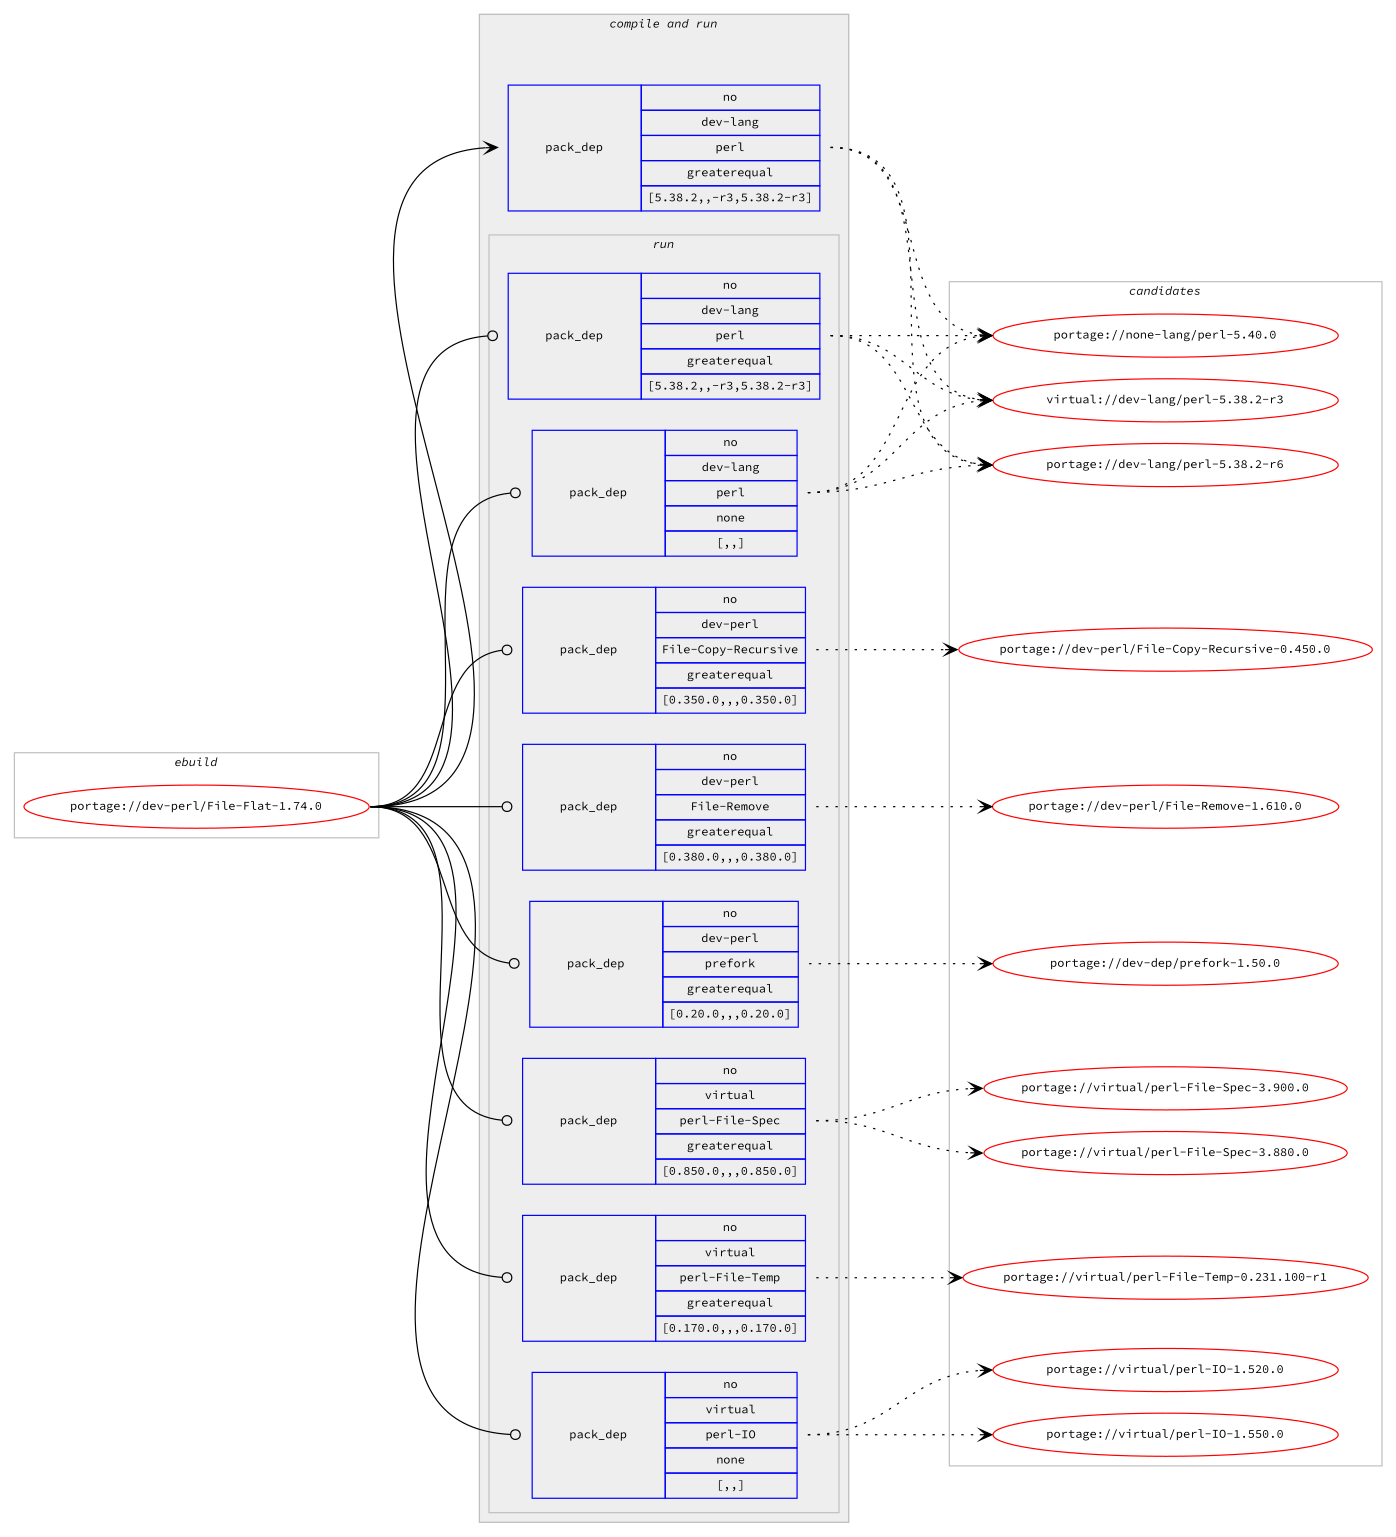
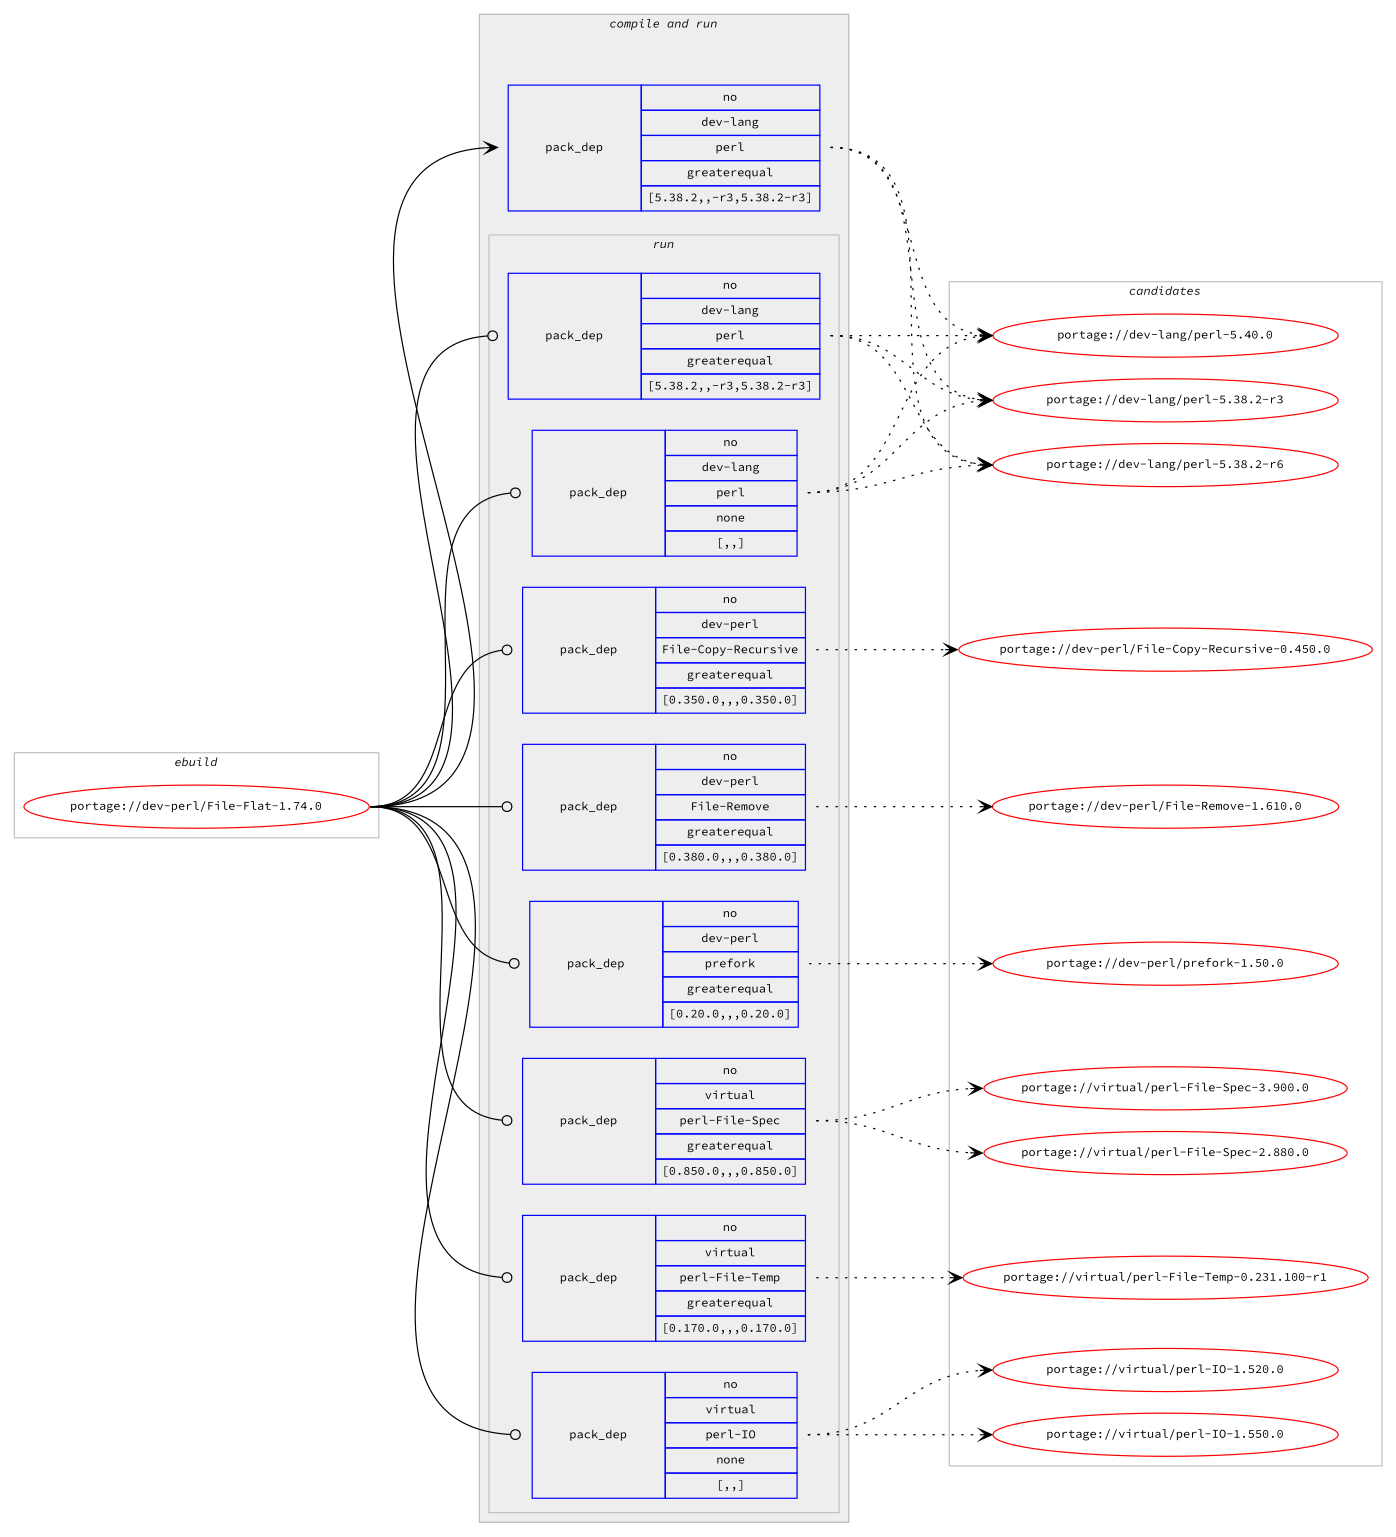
node "portage://none-lang/perl-5.40.0": label "portage://none-lang/perl-5.40.0" -> "portage://dev-lang/perl-5.40.0"
node "virtual://dev-lang/perl-5.38.2-r3": label "virtual://dev-lang/perl-5.38.2-r3" -> "portage://dev-lang/perl-5.38.2-r3"
node "portage://dev-dep/prefork-1.50.0": label "portage://dev-dep/prefork-1.50.0" -> "portage://dev-perl/prefork-1.50.0"
node "portage://virtual/perl-File-Spec-3.880.0": label "portage://virtual/perl-File-Spec-3.880.0" -> "portage://virtual/perl-File-Spec-2.880.0"
